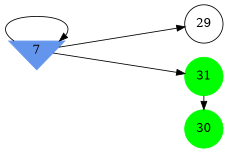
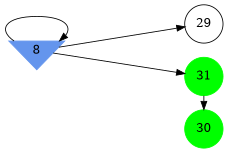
node "7": label "7" -> "8"
